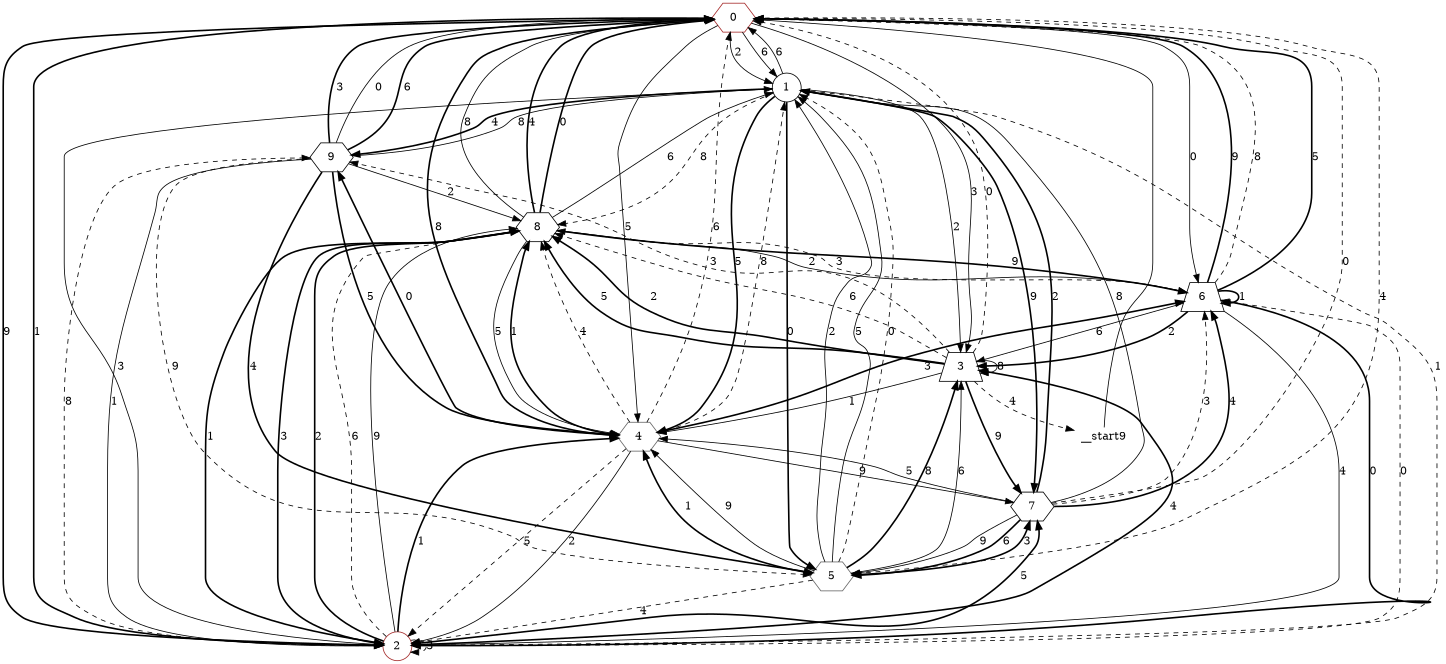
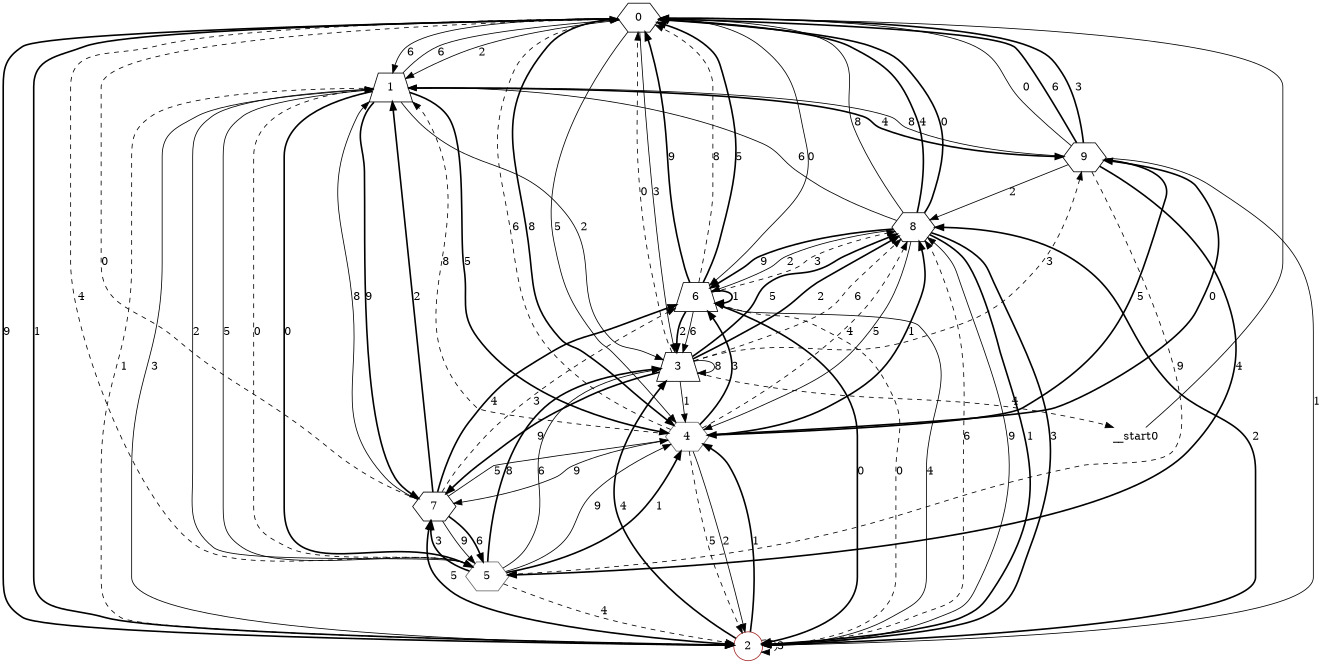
node "0": color brown -> black
node "1": shape circle -> trapezium
edge "1" -> "8": removed, label "8"
node "__start9": label "__start9" -> "__start0"
edge "2" -> "9": removed, label "8"
